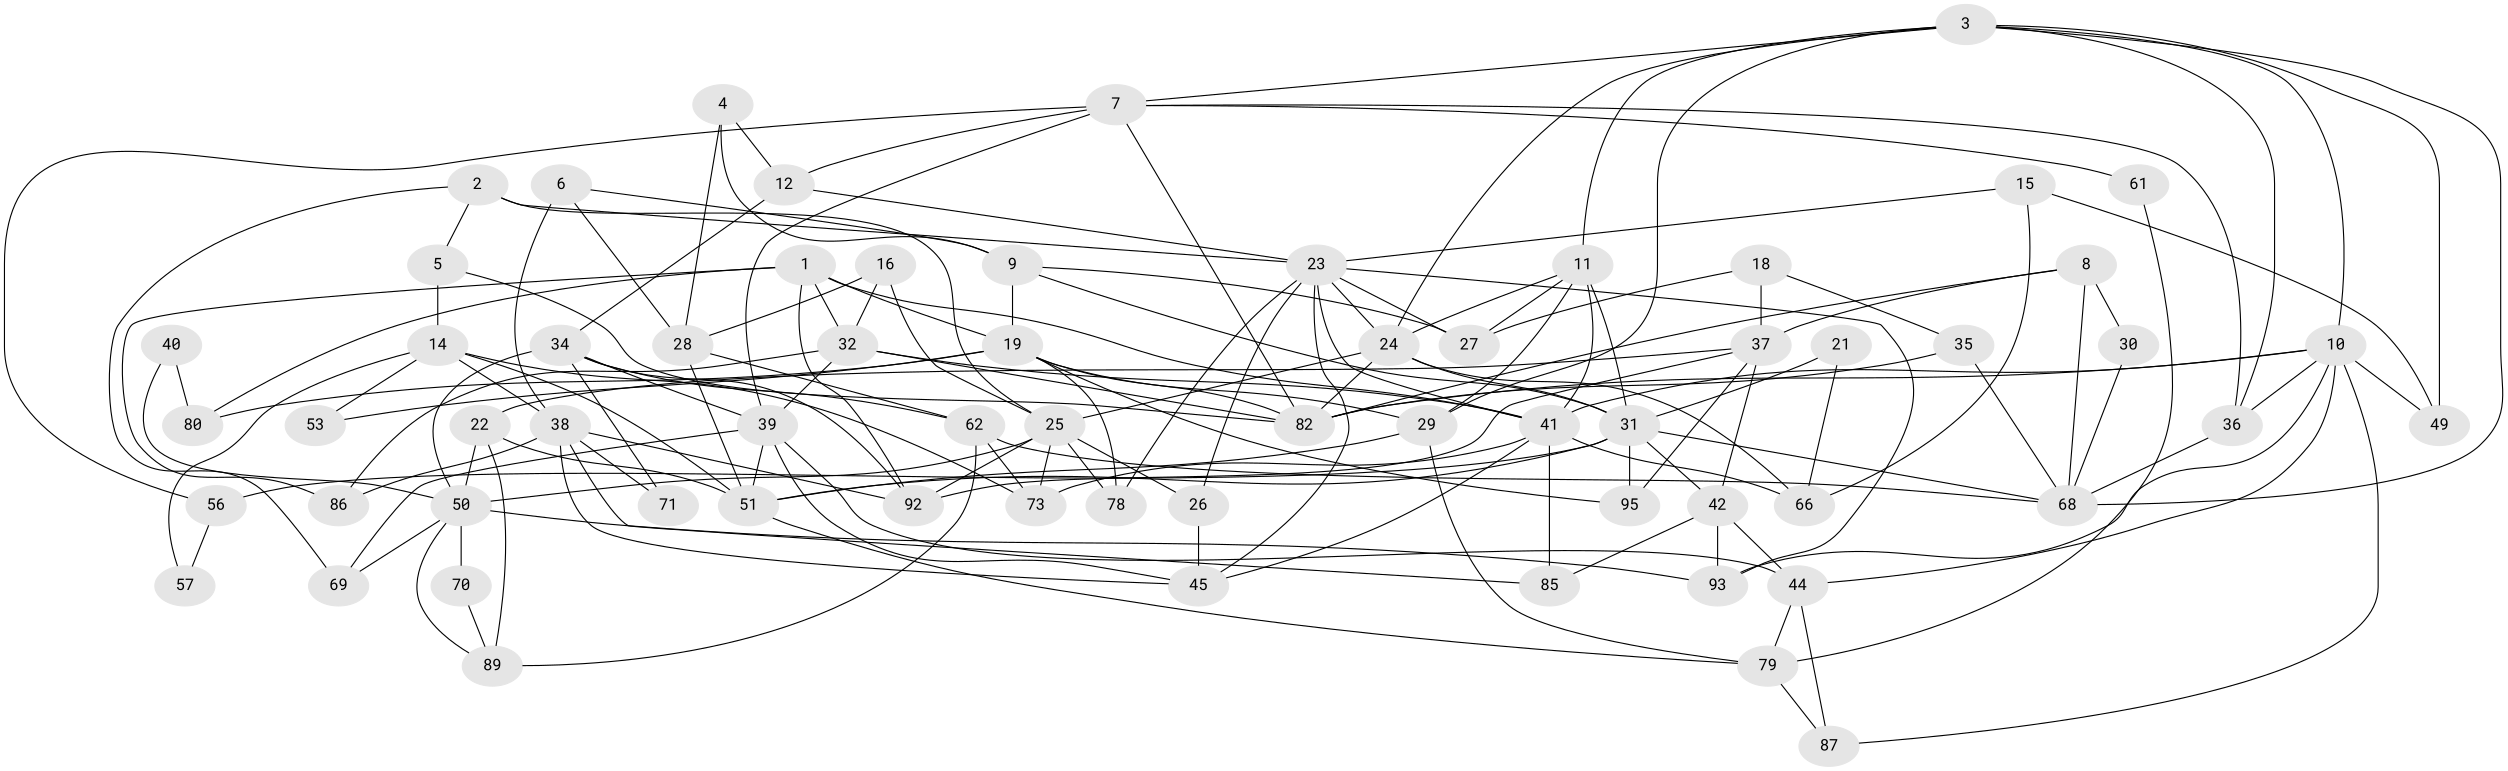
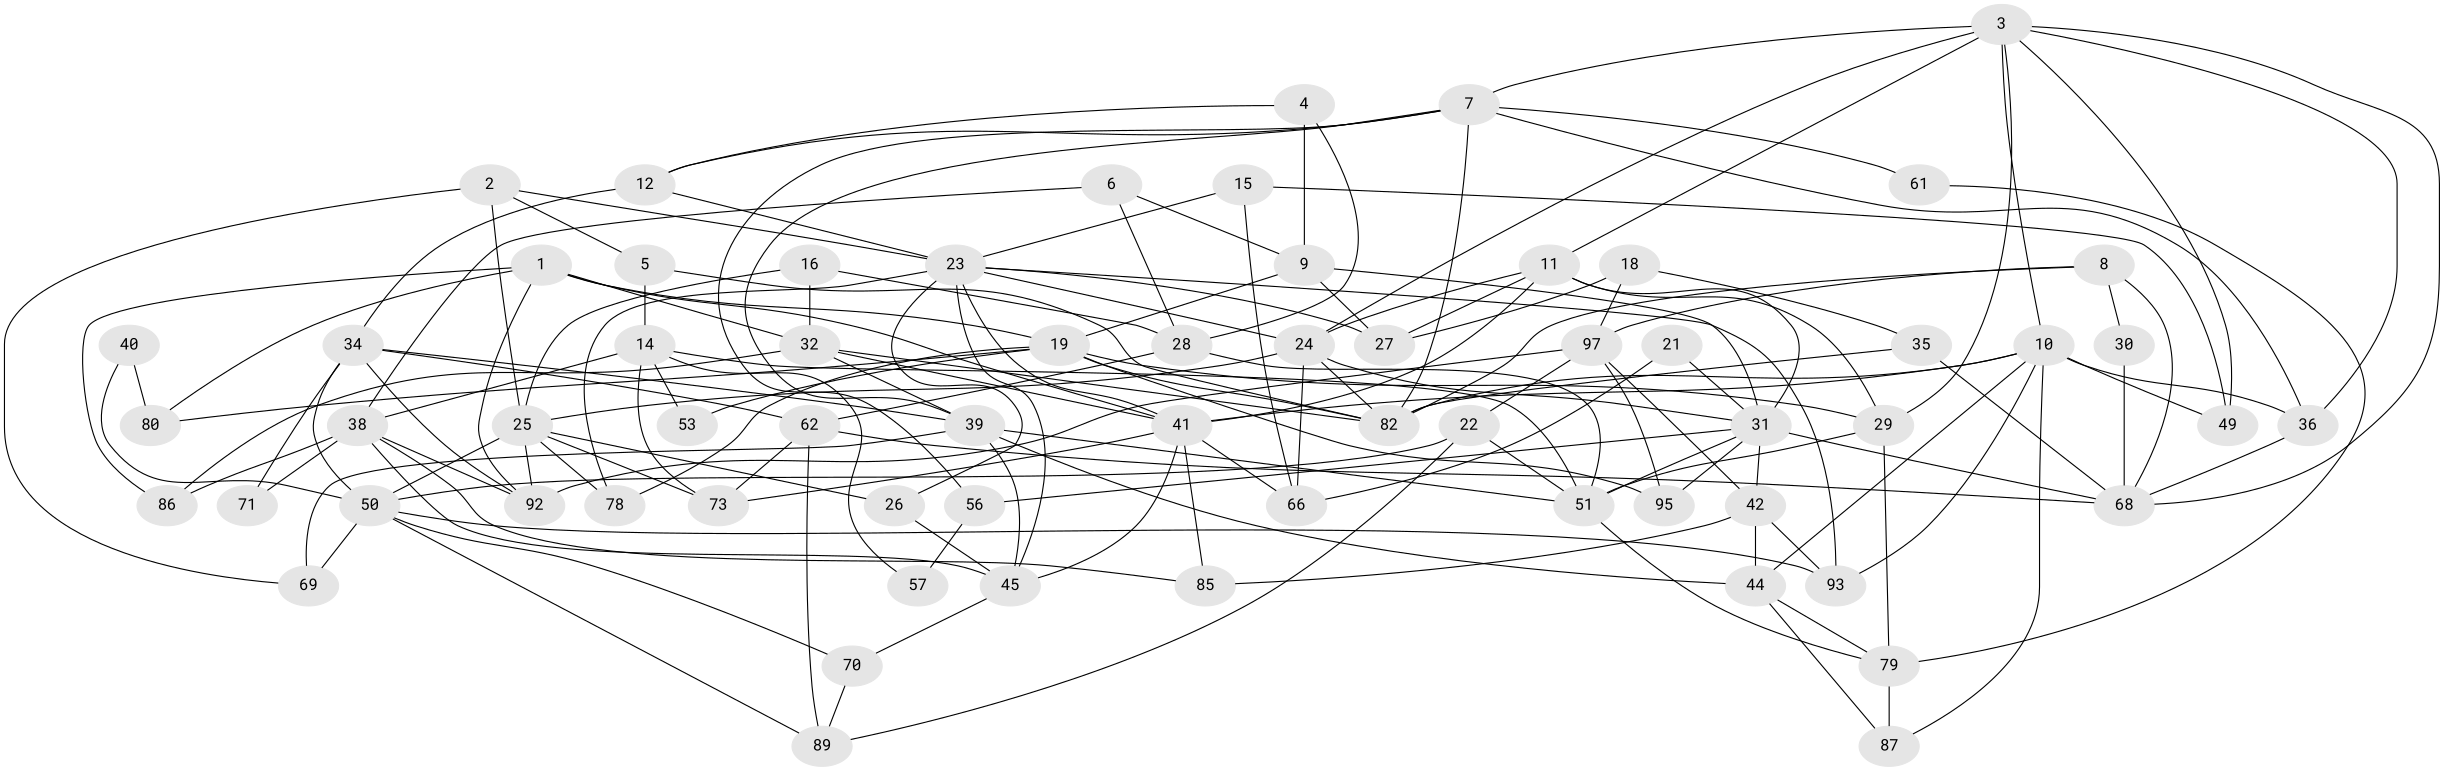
node "37": label "37" -> "97"
edge "45" -- "70": added
